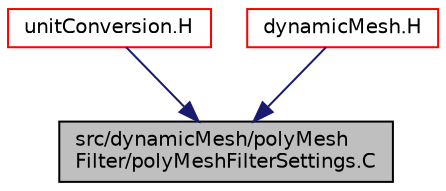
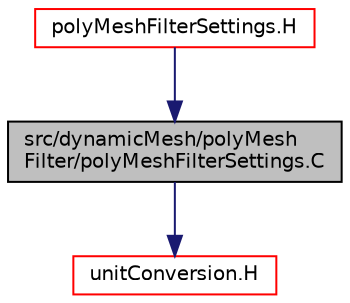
node "dynamicMesh.H": label "dynamicMesh.H" -> "polyMeshFilterSettings.H"
edge "unitConversion.H" -> "src/dynamicMesh/polyMesh Filter/polyMeshFilterSettings.C": reversed
